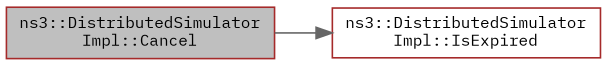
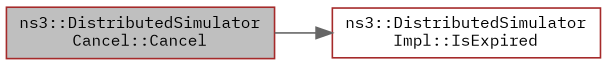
node "ns3::DistributedSimulator Impl::Cancel": label "ns3::DistributedSimulator Impl::Cancel" -> "ns3::DistributedSimulator Cancel::Cancel"
